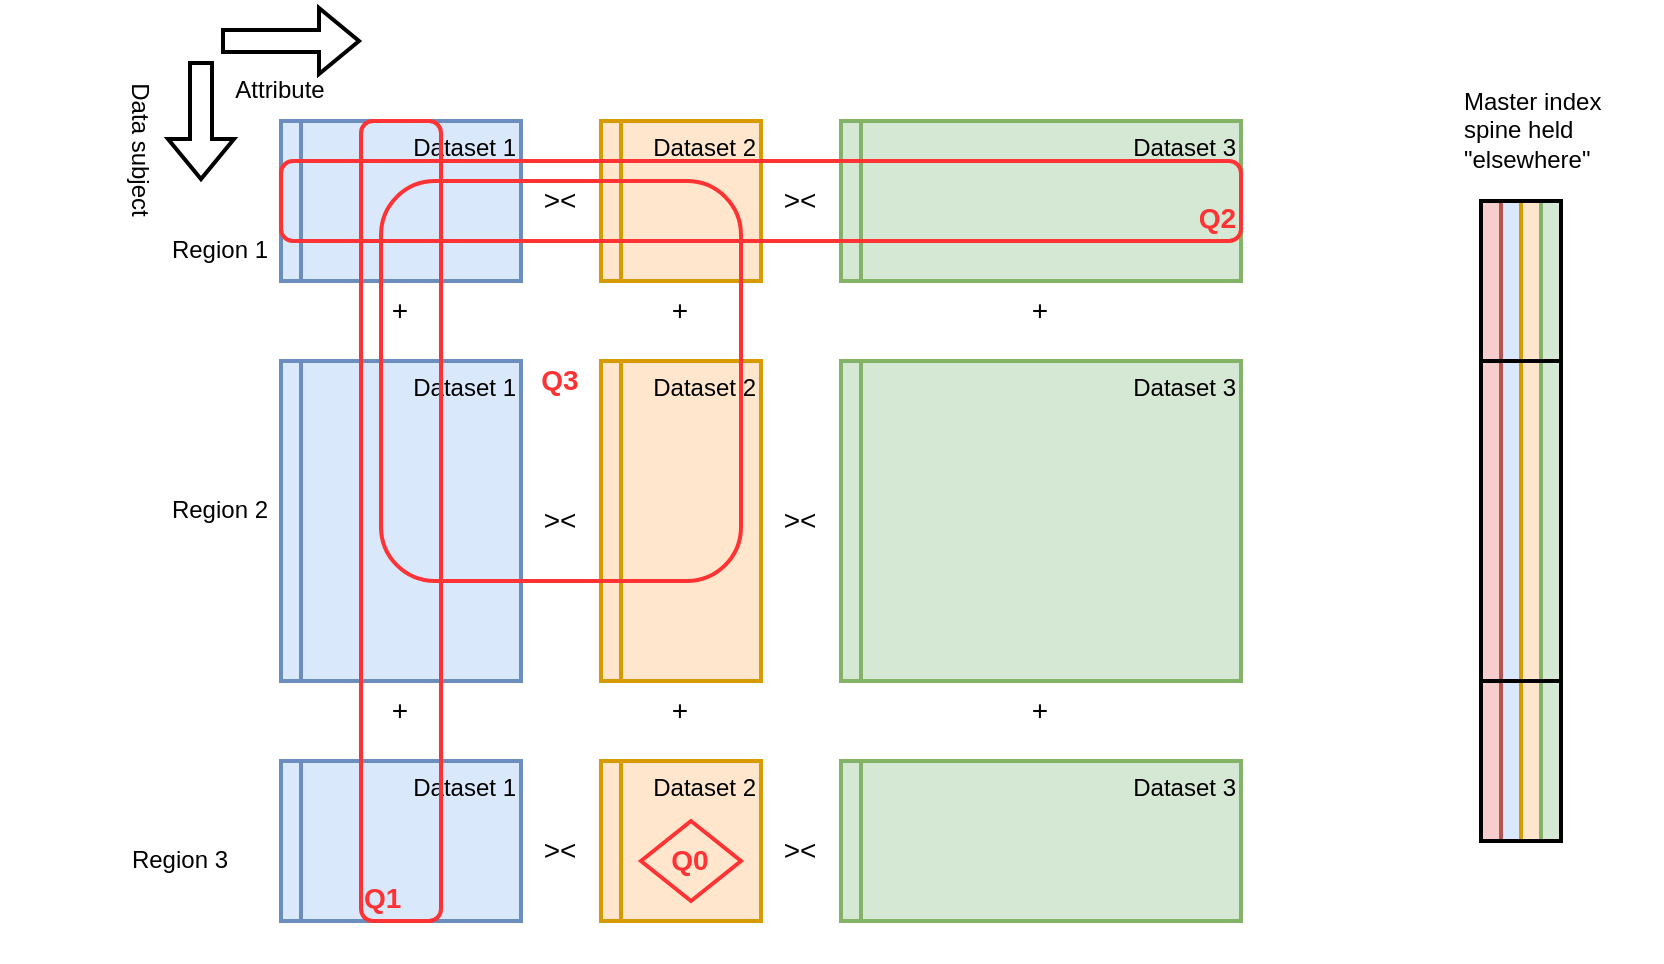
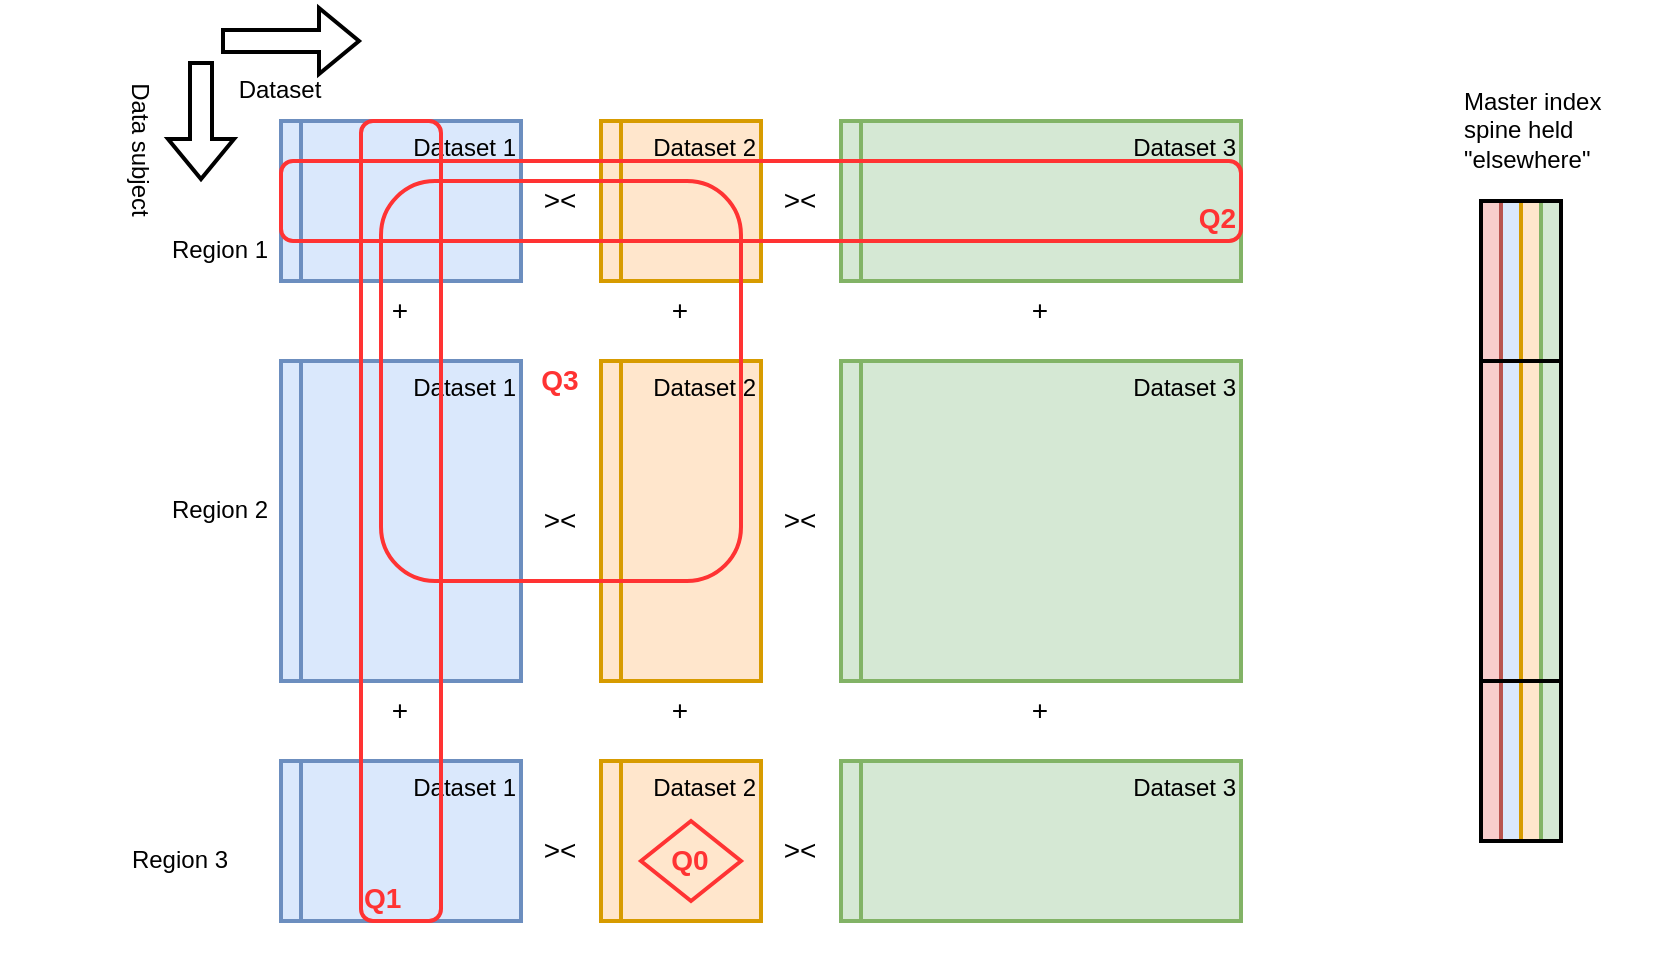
node "Attribute": label "Attribute" -> "Dataset"
